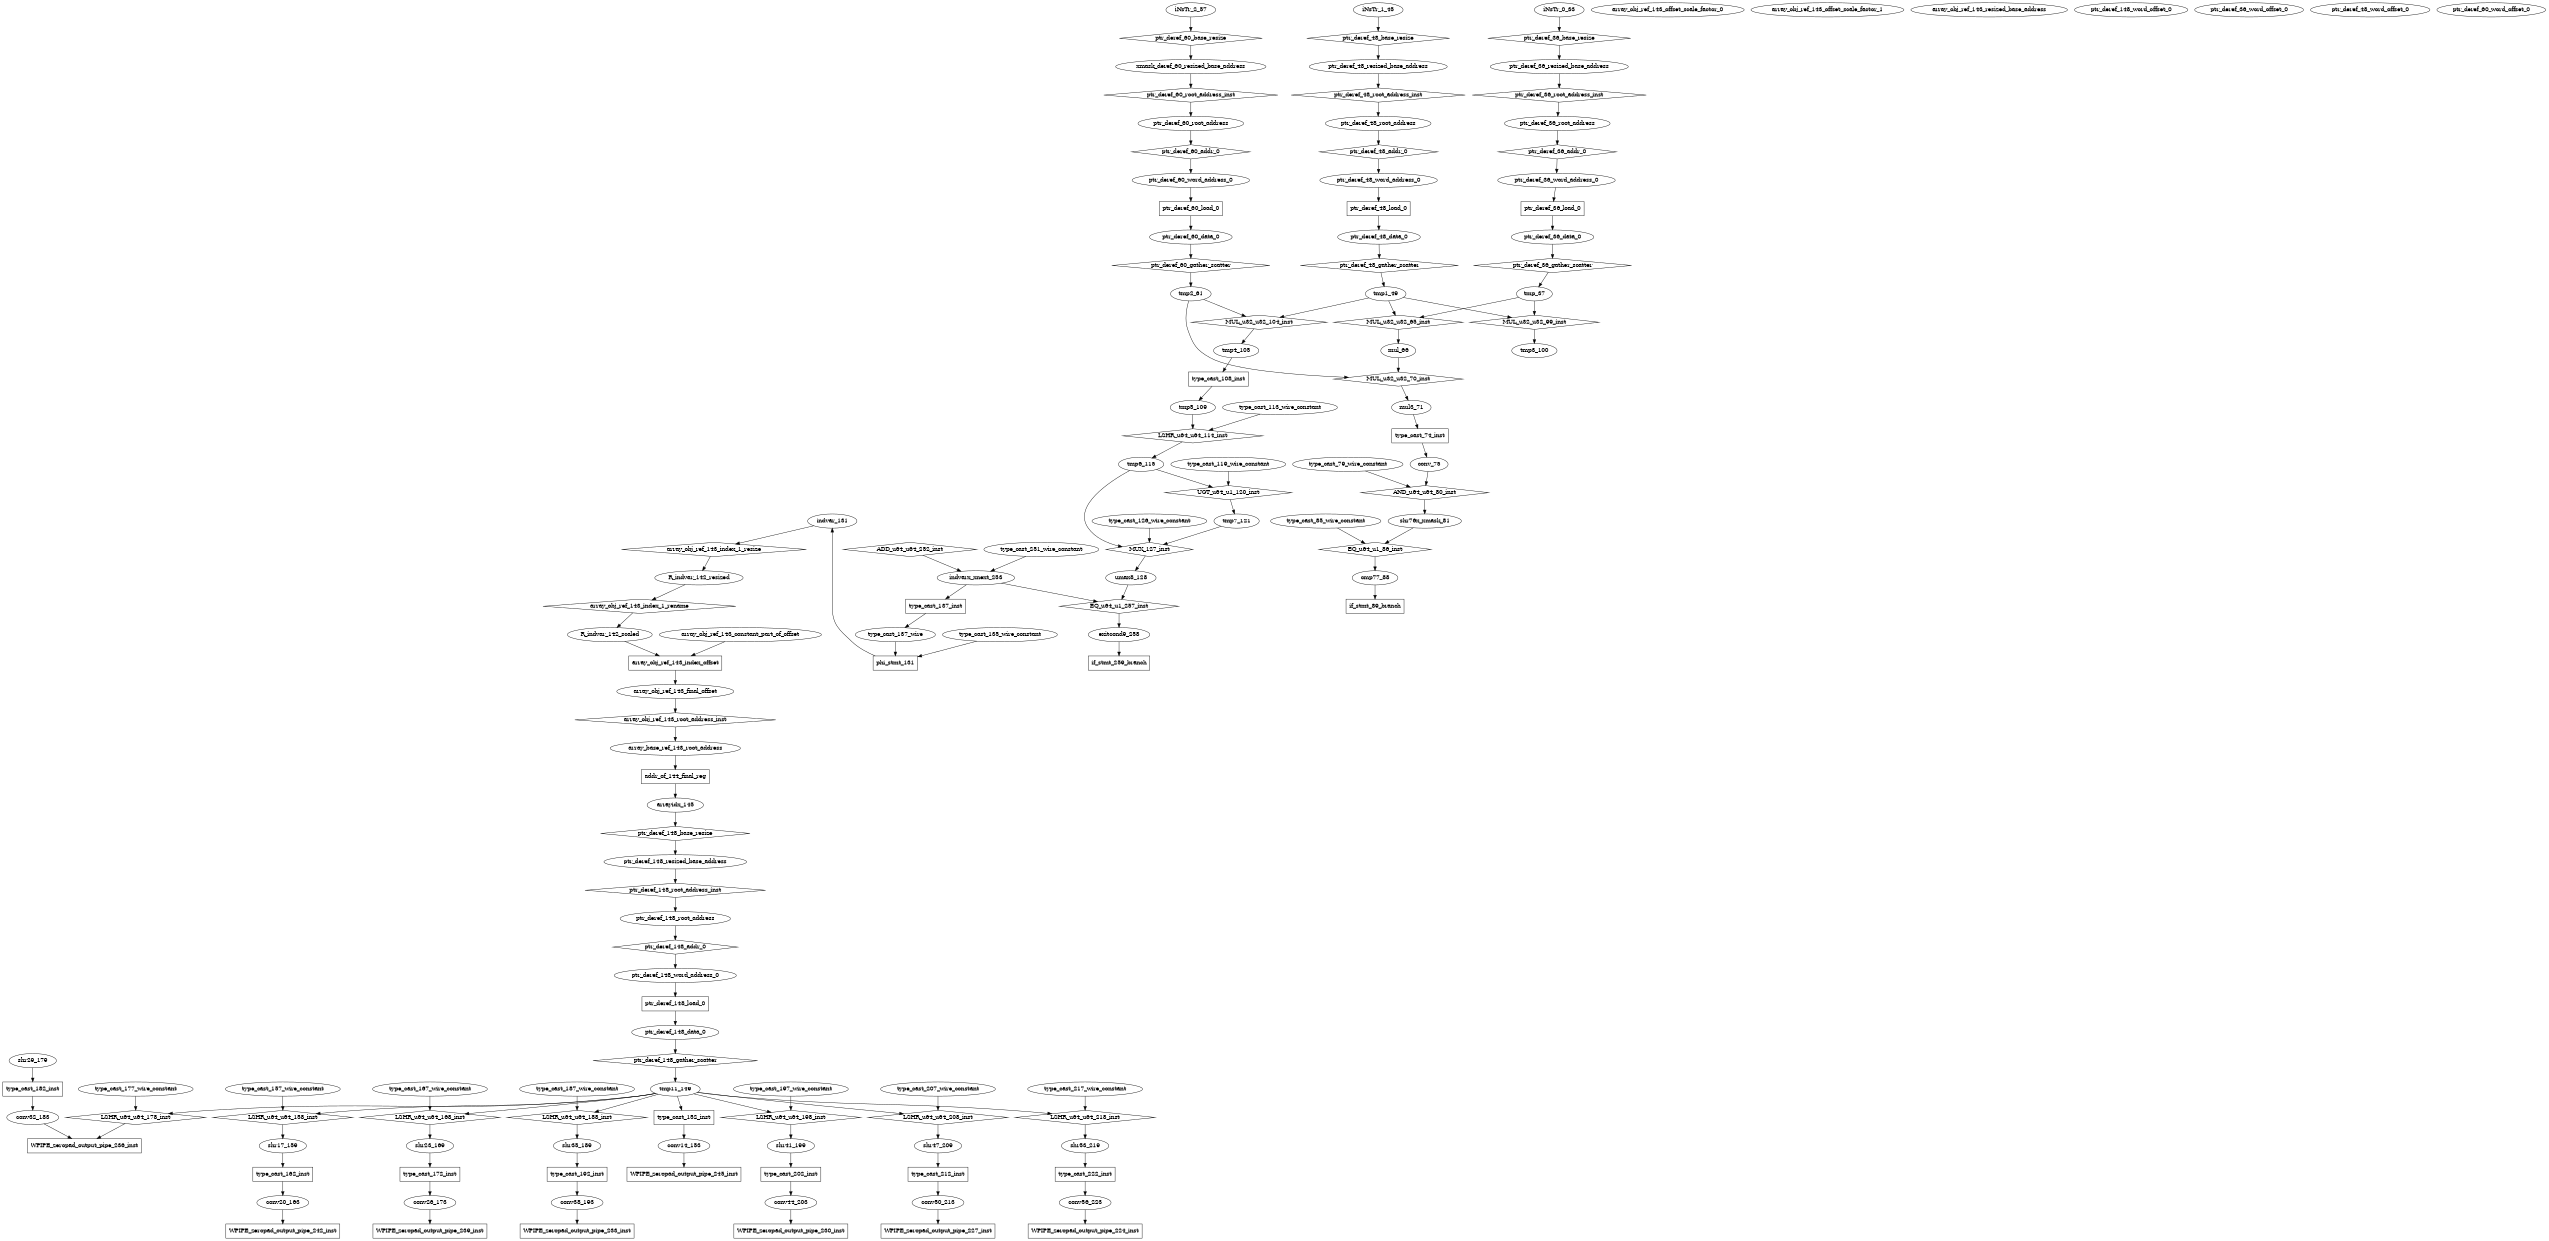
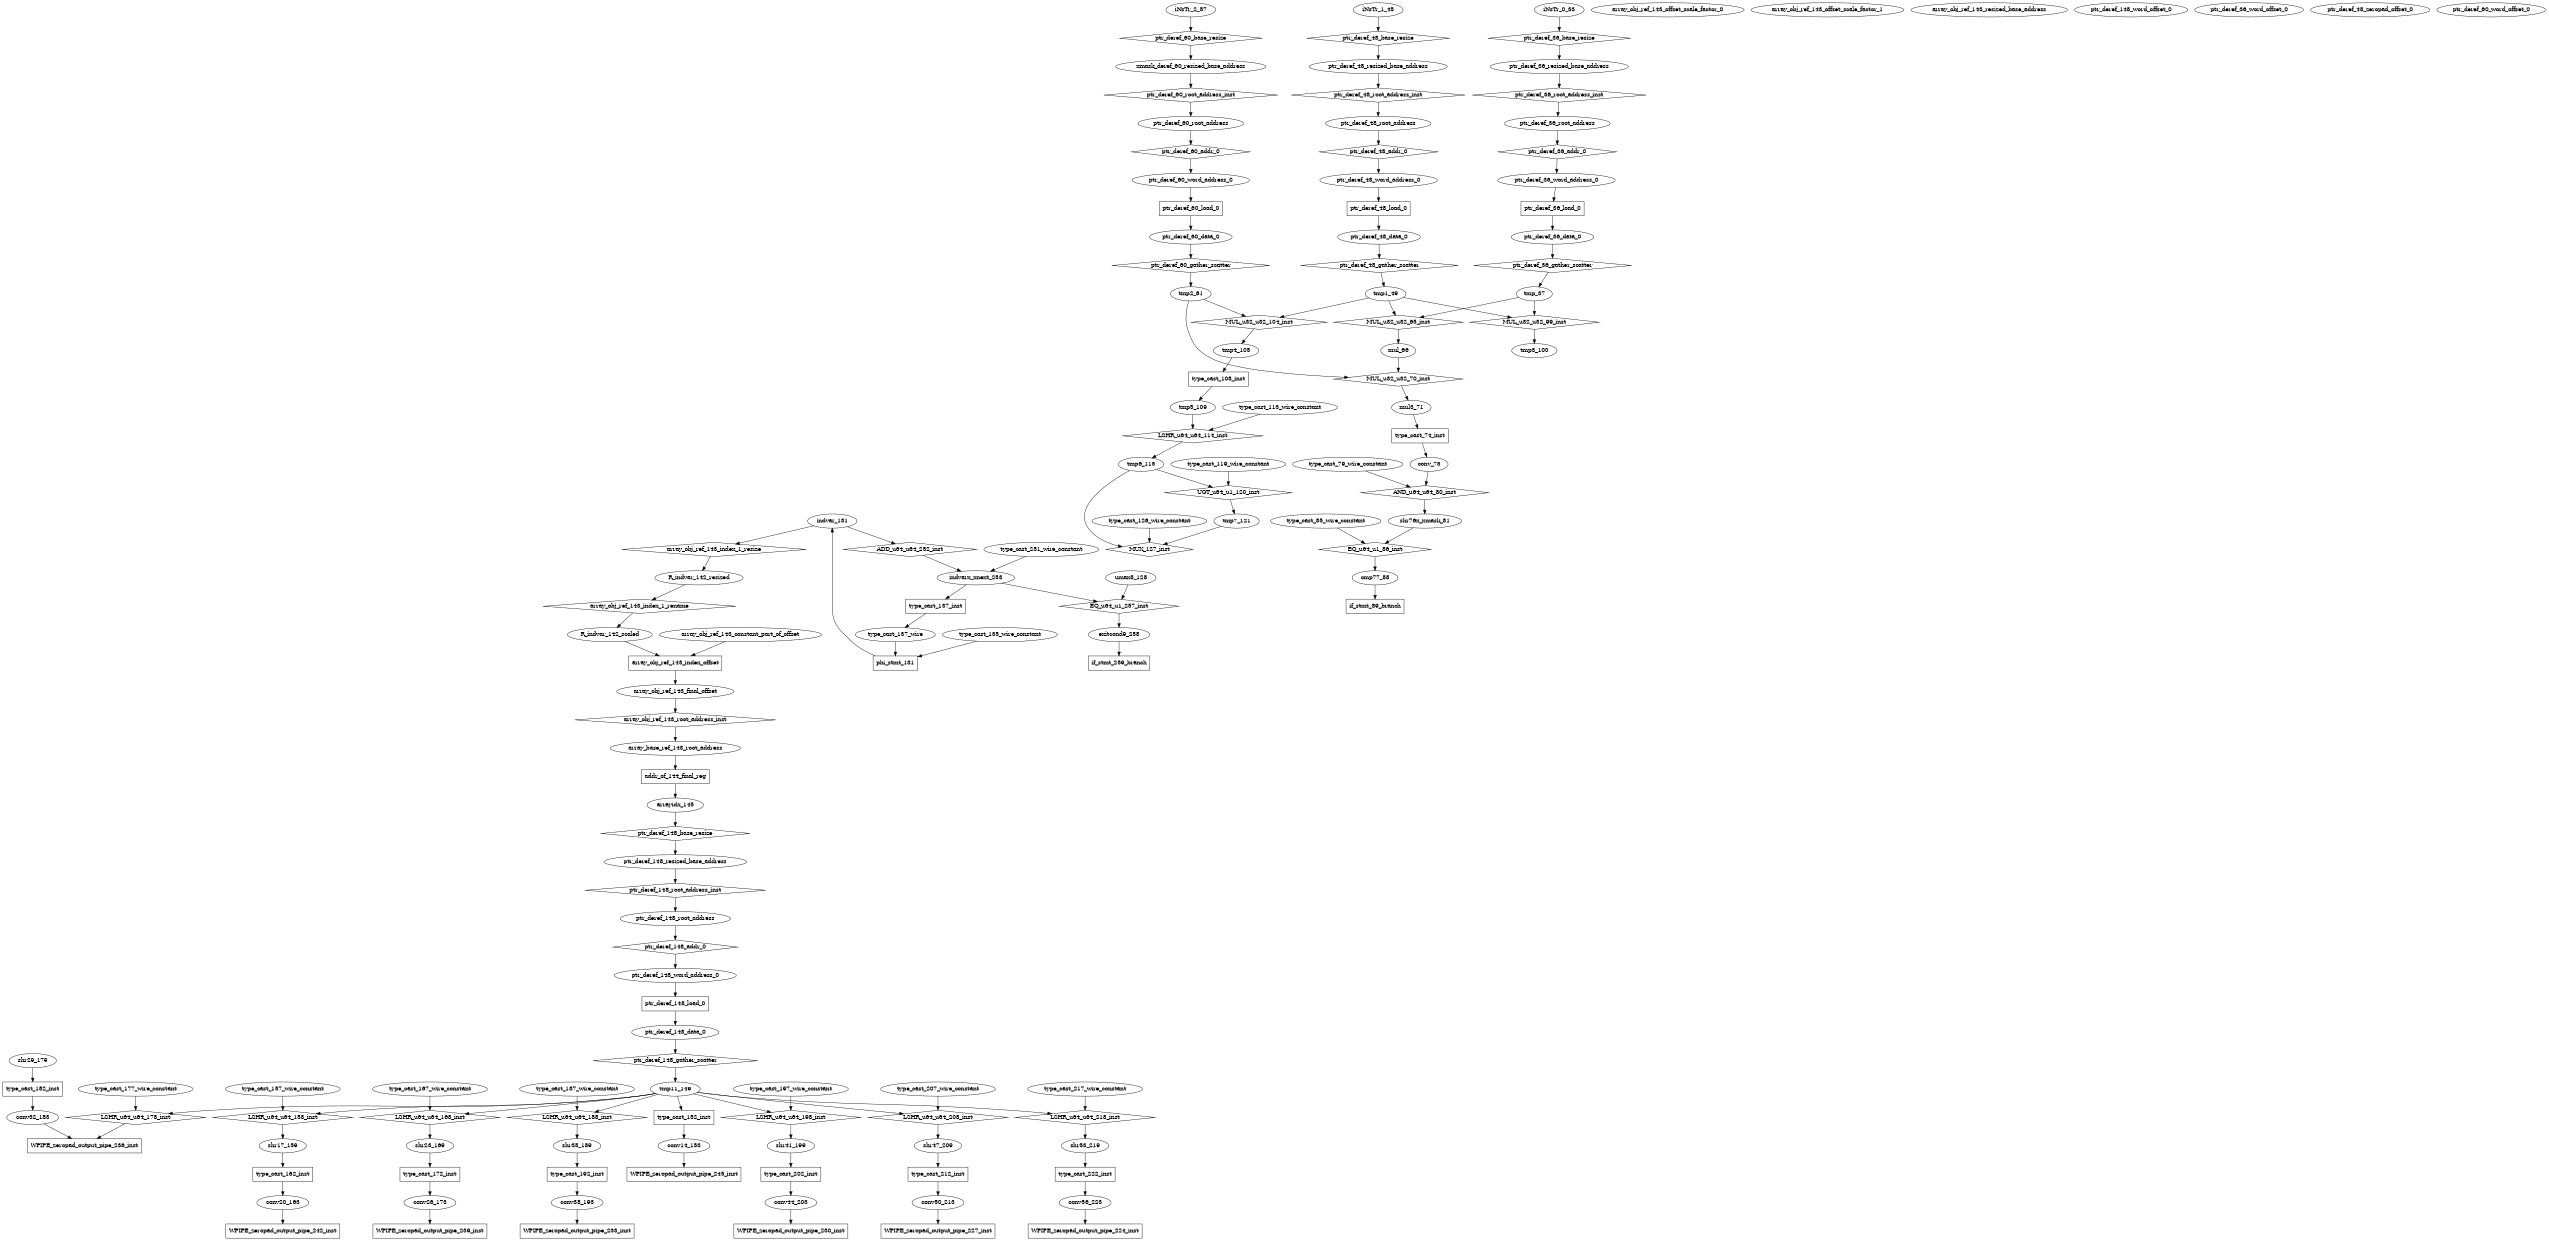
node "ptr_deref_48_word_offset_0": label "ptr_deref_48_word_offset_0" -> "ptr_deref_48_zeropad_offset_0"
edge "indvar_131" -> "ADD_u64_u64_252_inst": added
edge "MUX_127_inst" -> "umax8_128": removed
